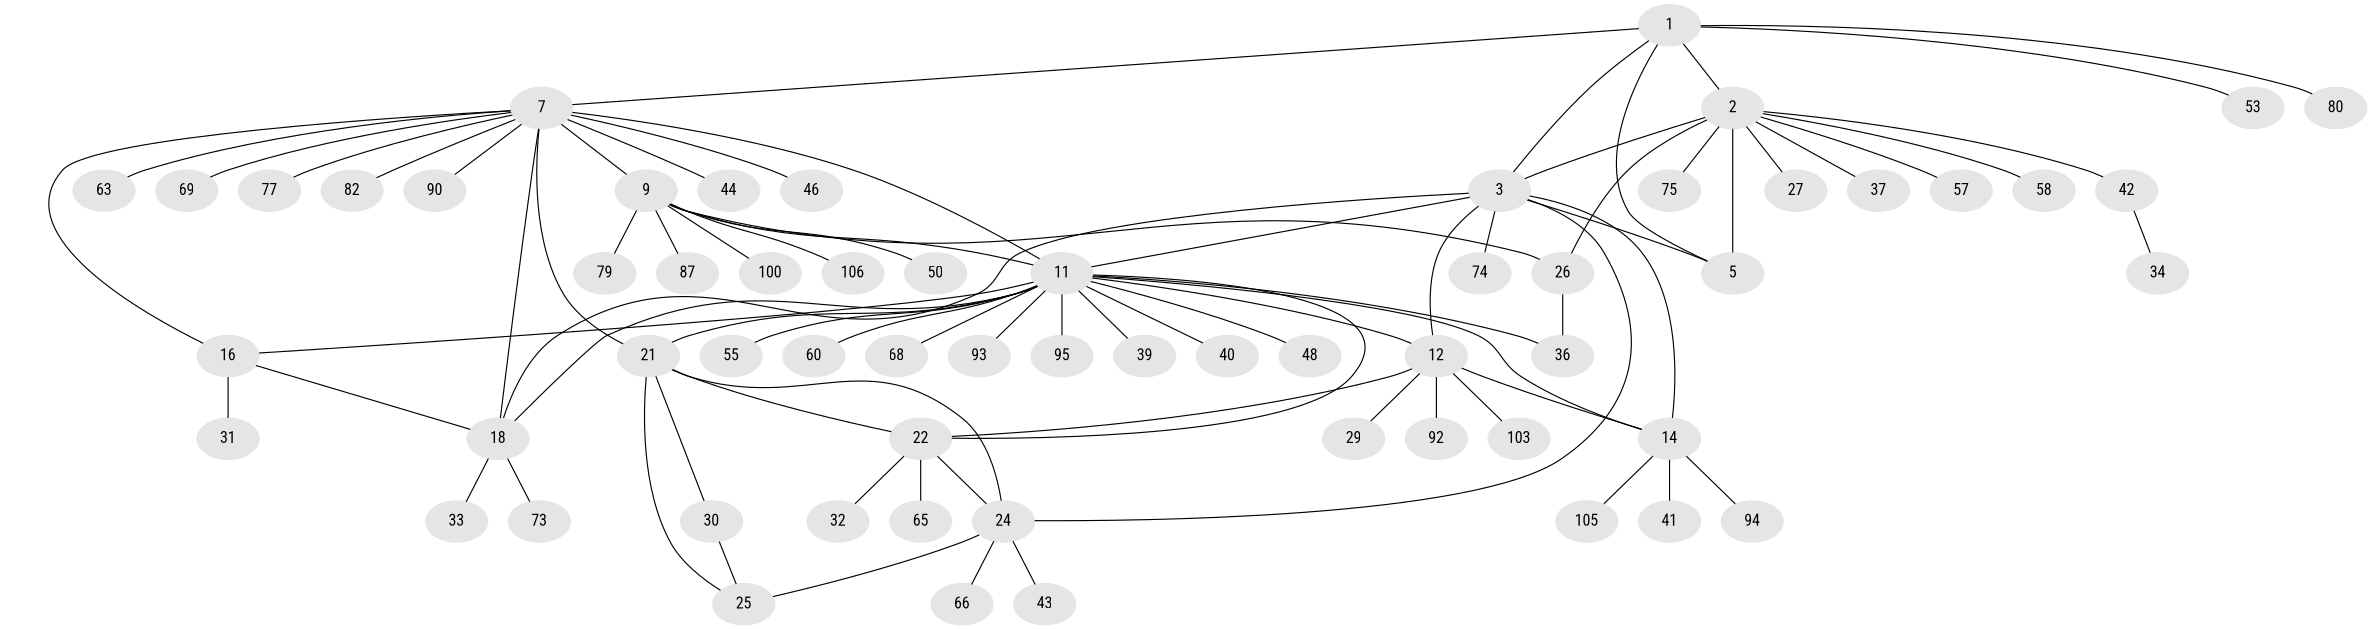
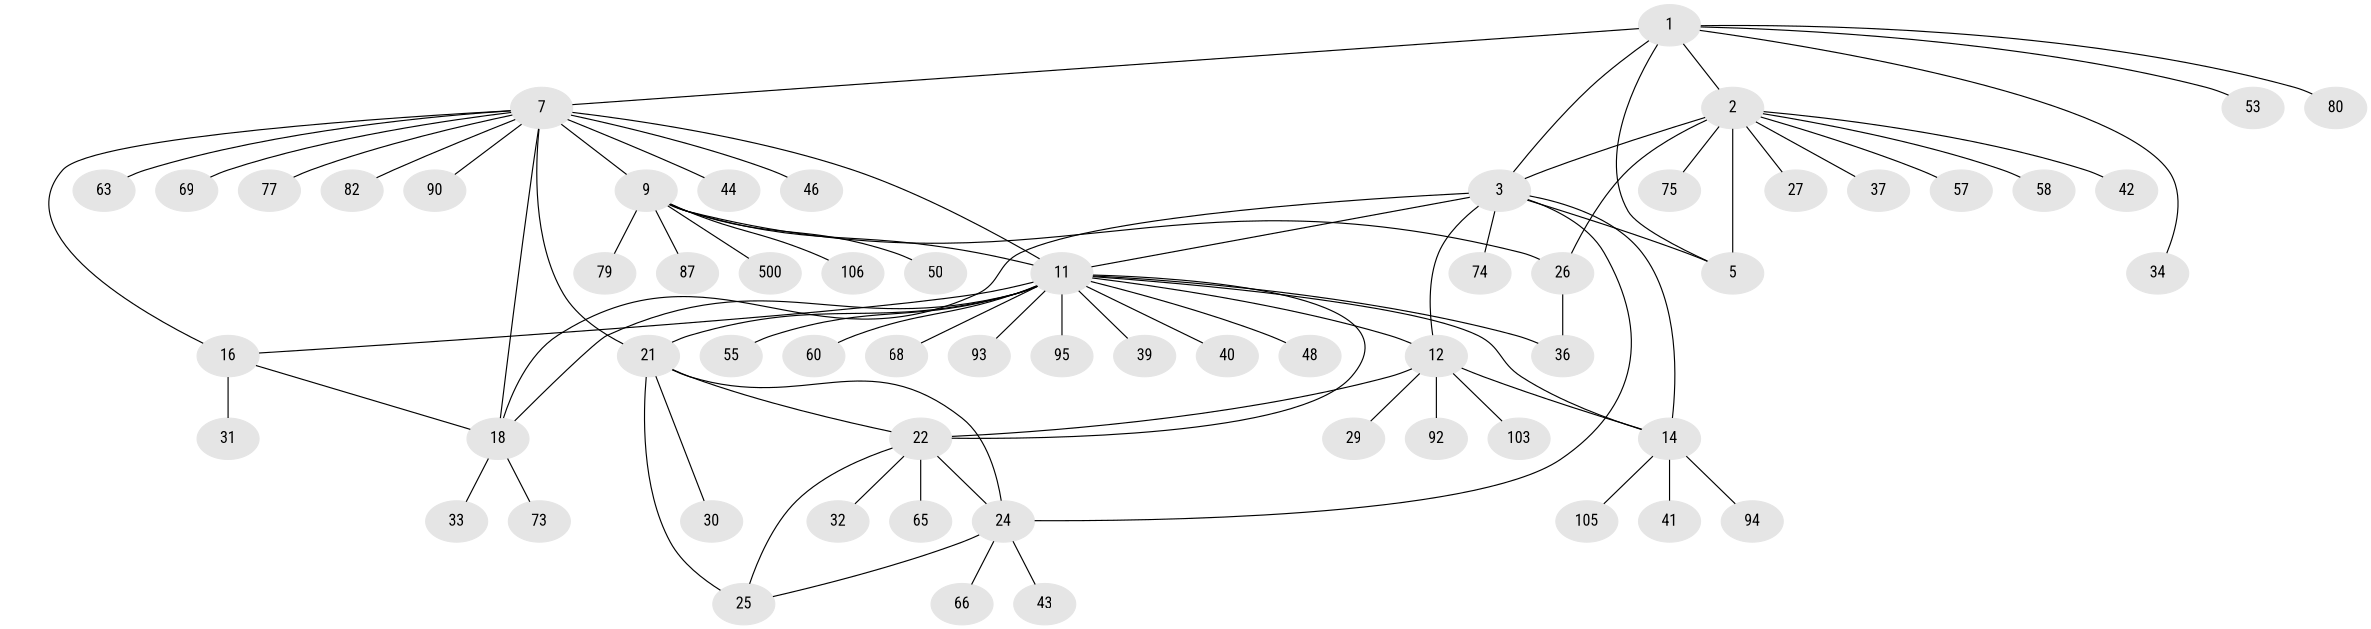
edge "42" -- "34": now "1" -- "34"
node "100": label "100" -> "500"
edge "30" -- "25": now "22" -- "25"
